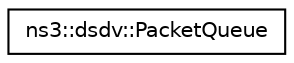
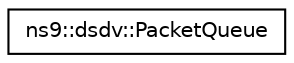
node "ns3::dsdv::PacketQueue": label "ns3::dsdv::PacketQueue" -> "ns9::dsdv::PacketQueue"
